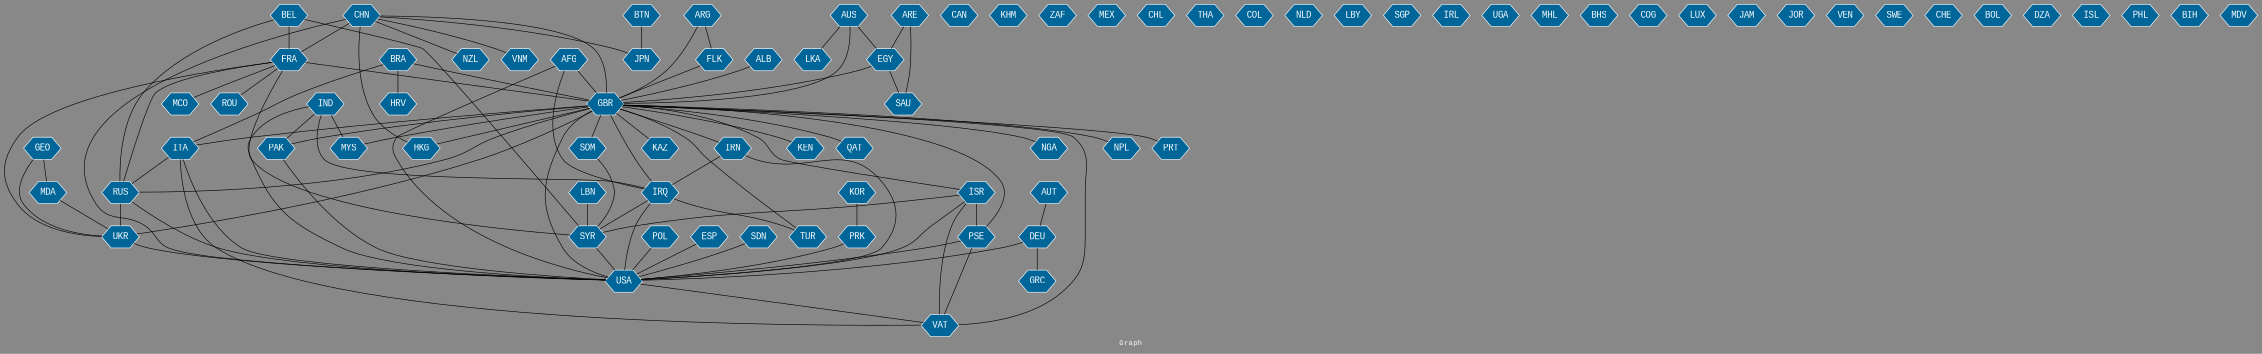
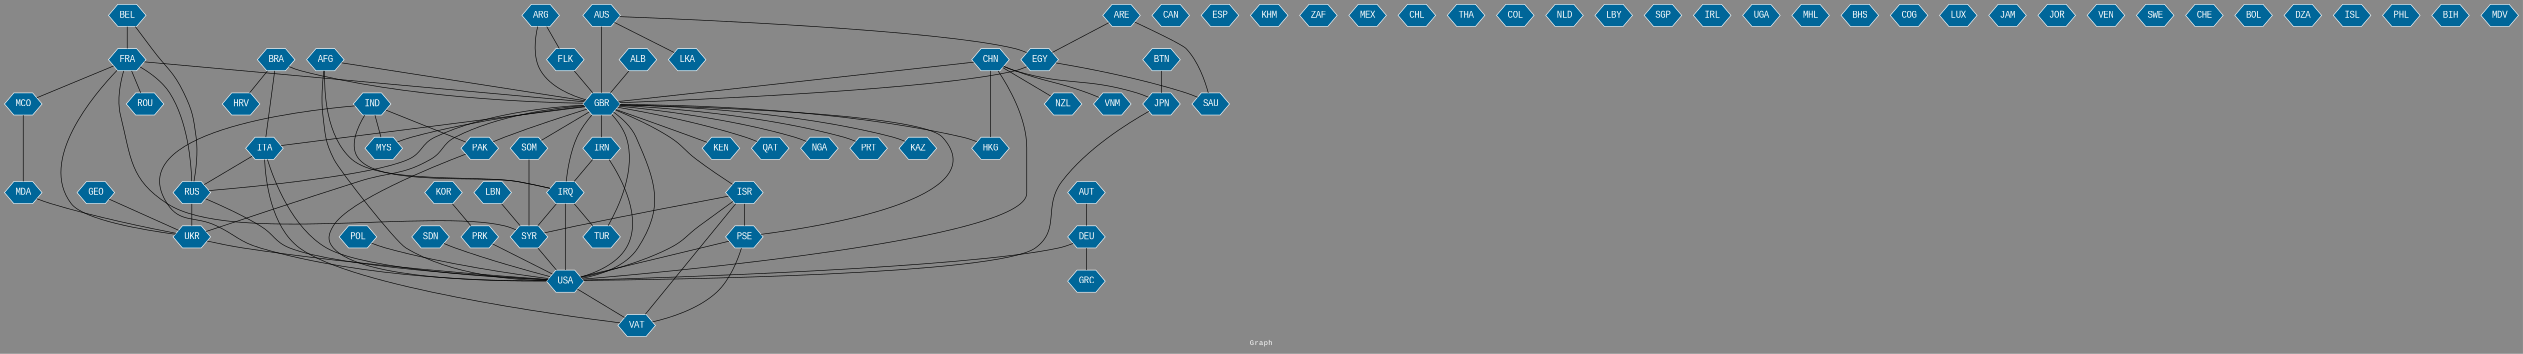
edge "CHN" -- "FRA": removed
edge "BEL" -- "SYR": removed
edge "GBR" -- "VAT": removed
node "NPL": removed
edge "GEO" -- "MDA": now "MCO" -- "MDA"
edge "ESP" -- "USA": now "JPN" -- "USA"
